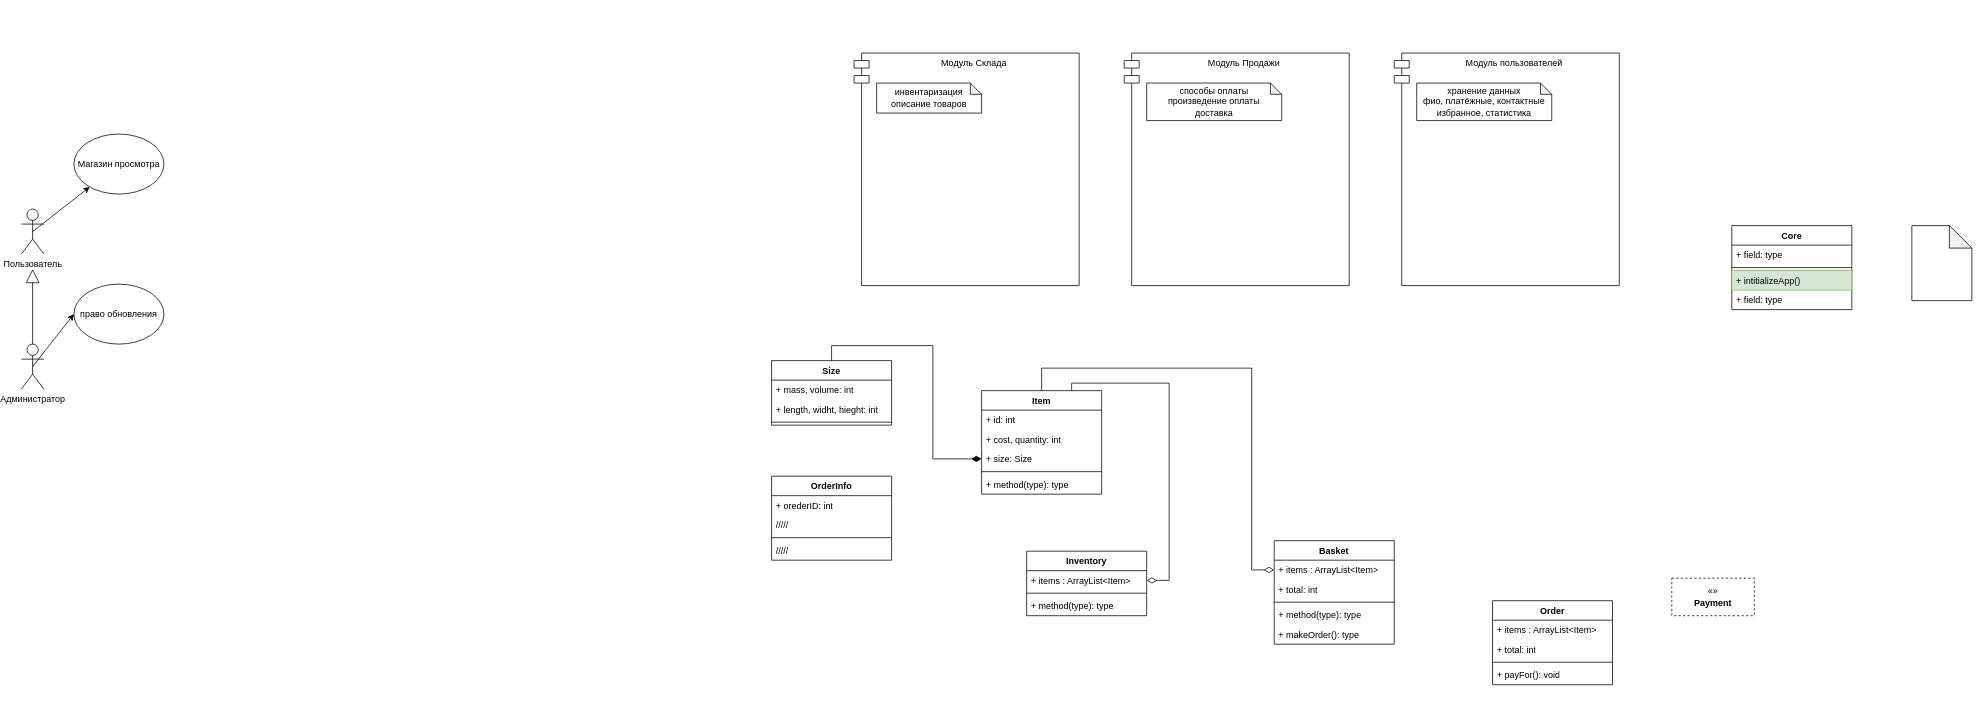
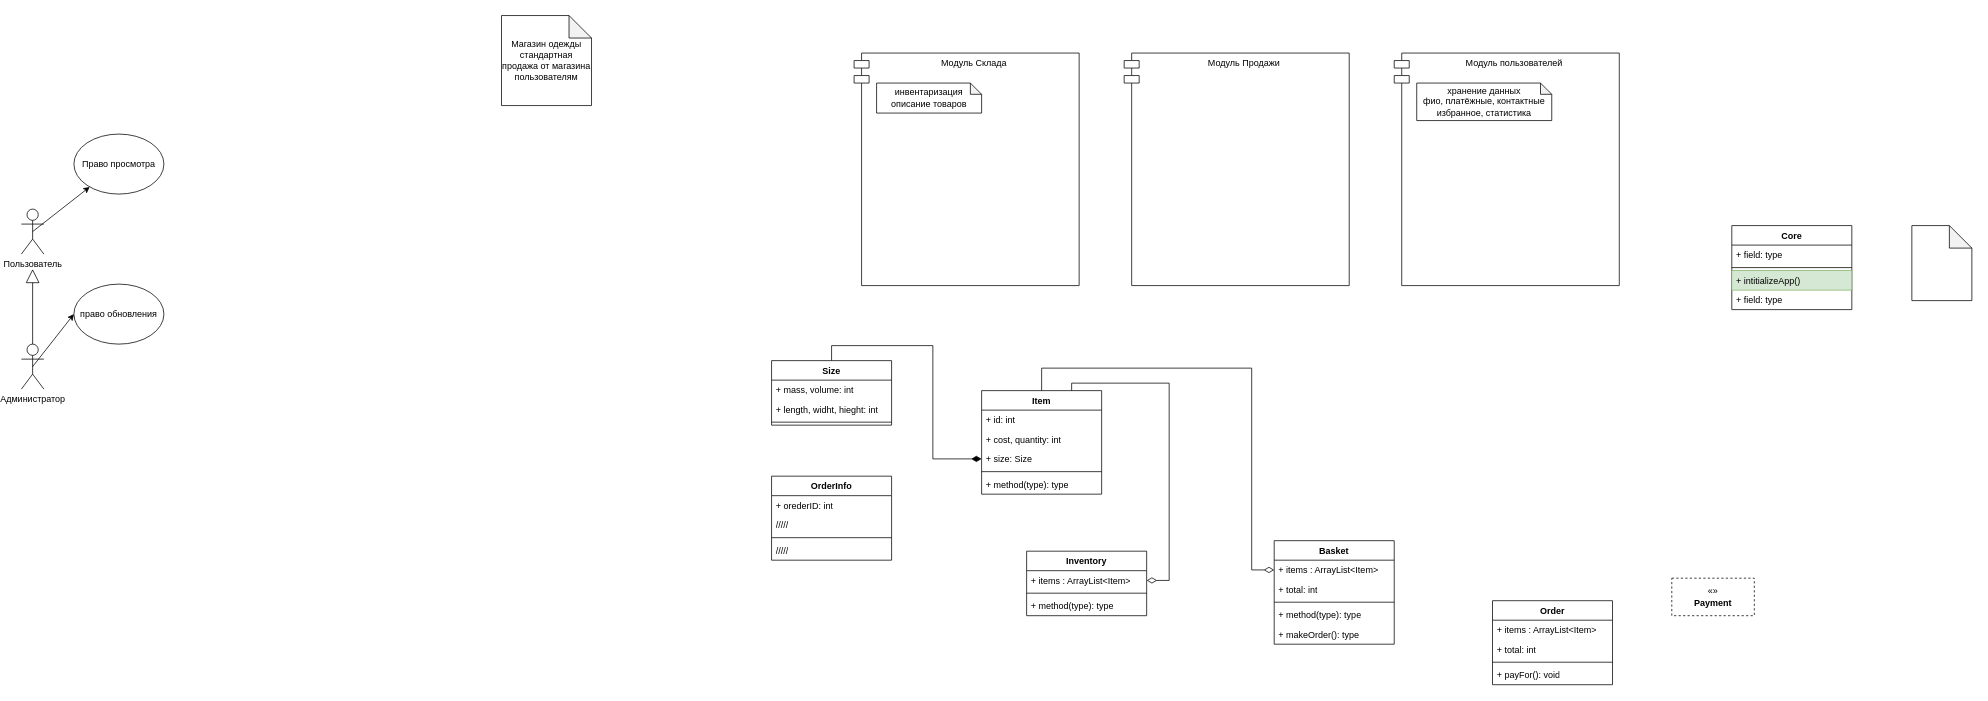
node "Магазин одежды стандартная продажа от магазина пользователям": added
node "способы оплаты произведение оплаты доставка": removed
node "Магазин просмотра": label "Магазин просмотра" -> "Право просмотра"
